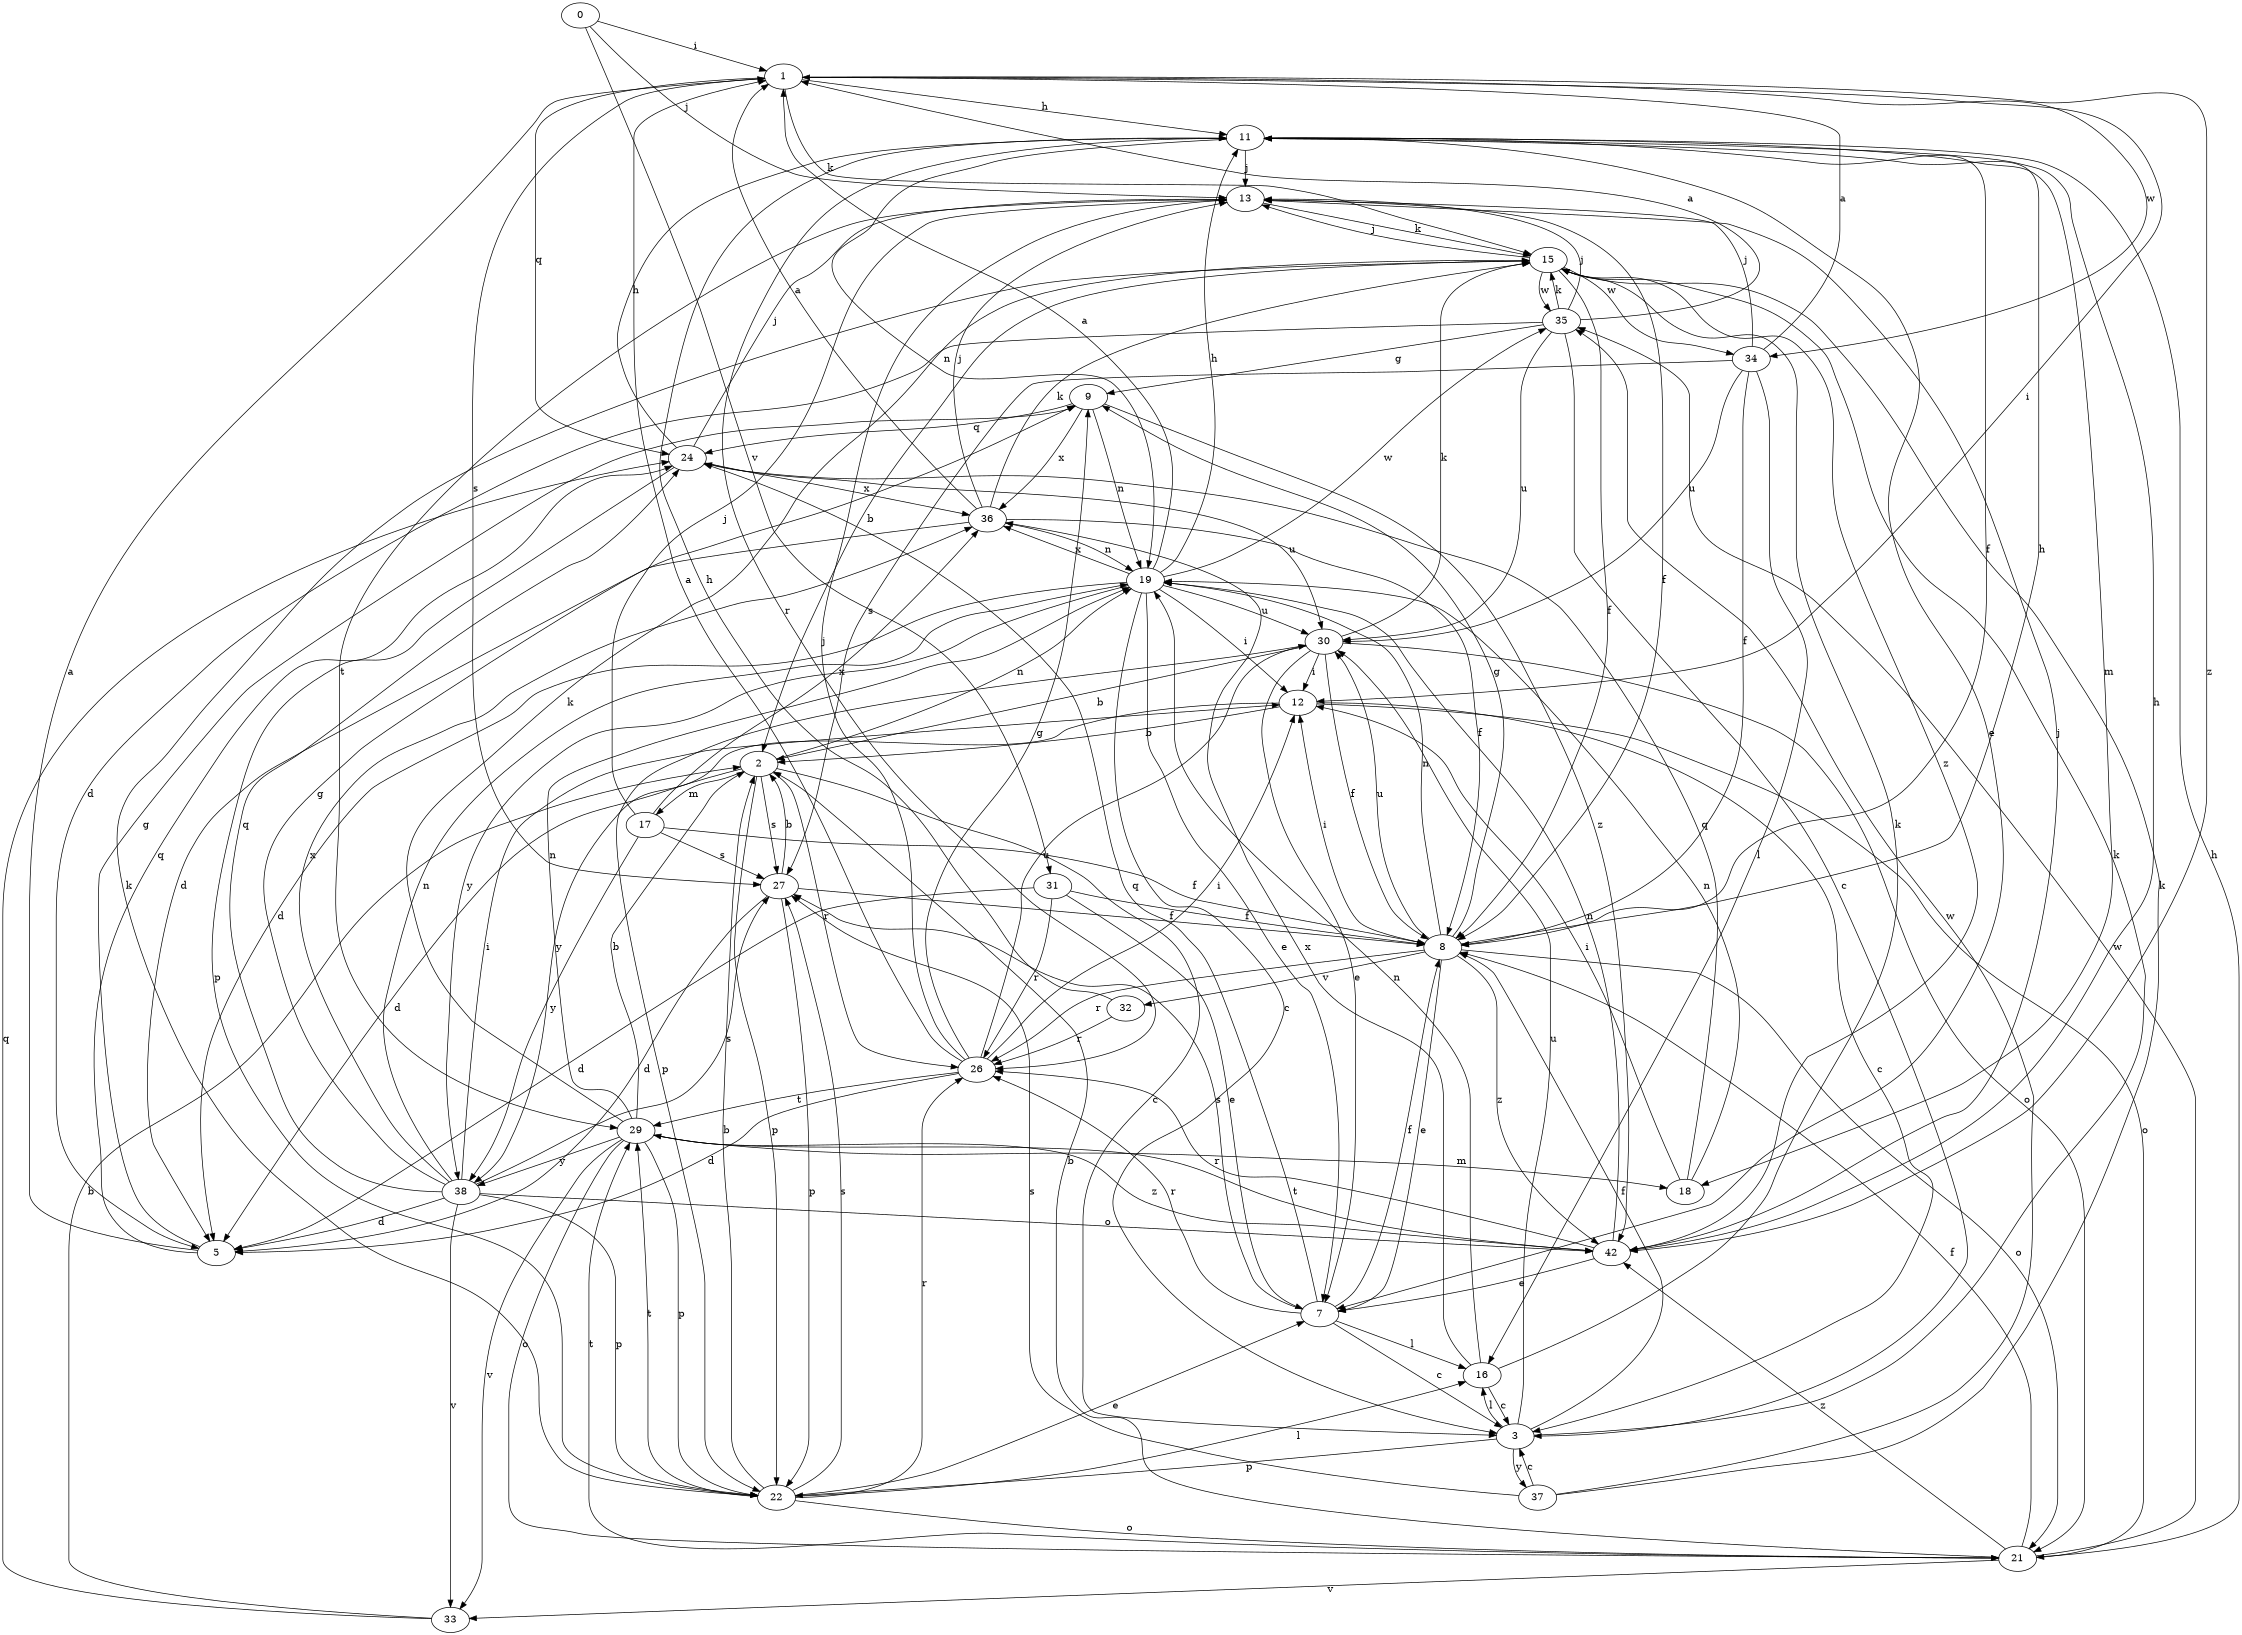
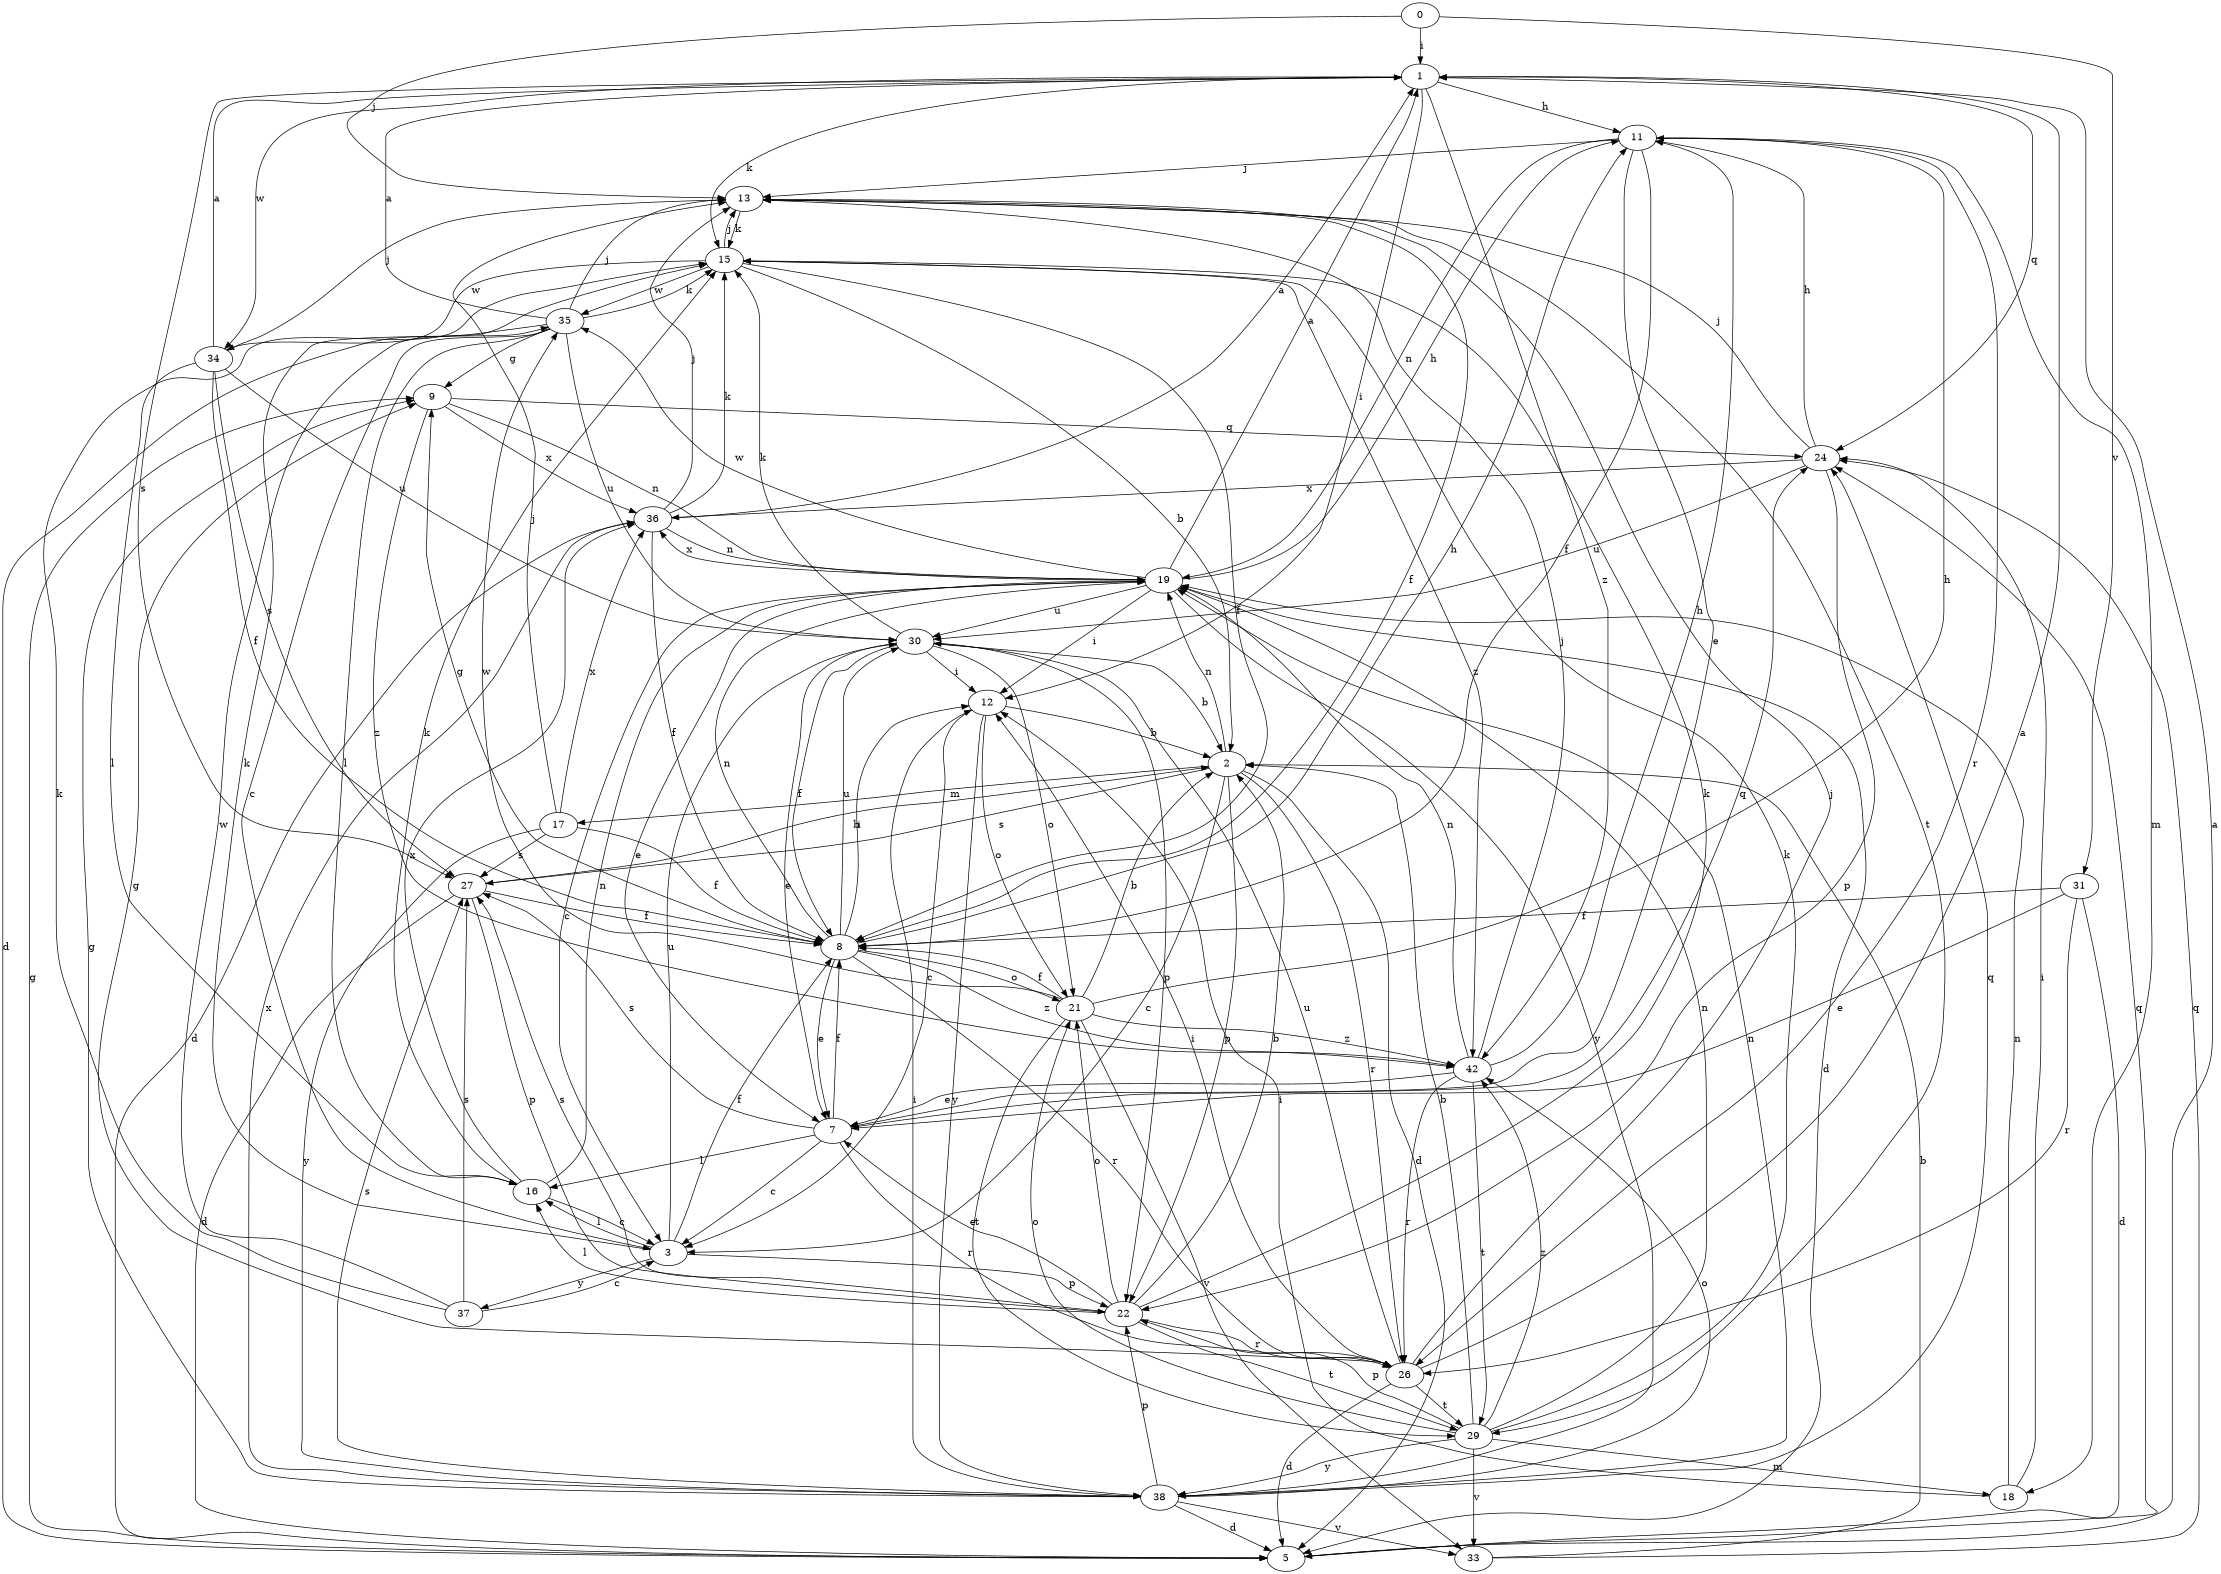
edge "35" -> "16": added, label "l"
edge "18" -> "24": label "q" -> "i"
node "32": removed
